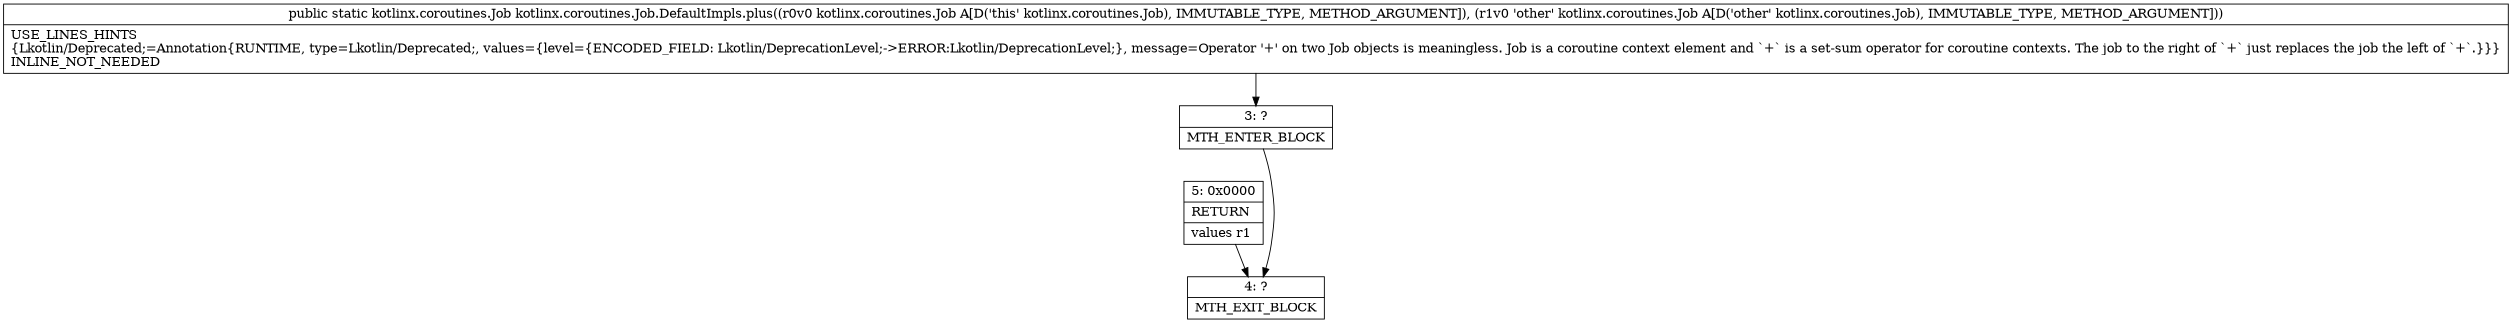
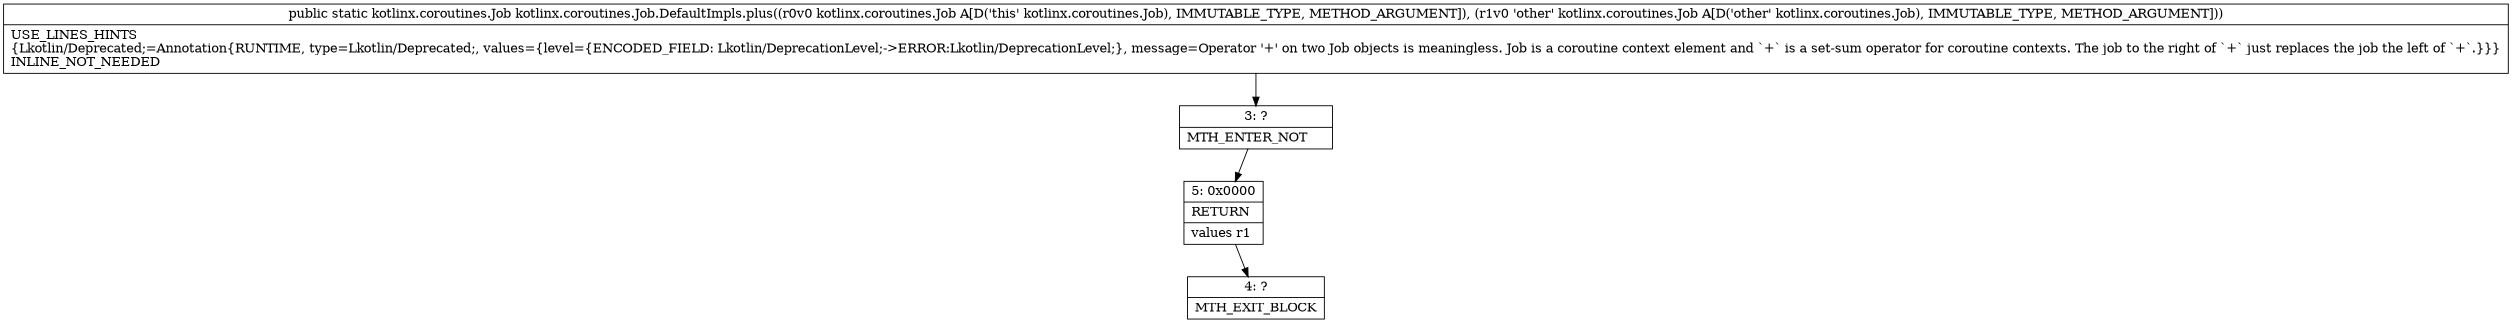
node "3: ?": text "MTH_ENTER_BLOCK" -> "MTH_ENTER_NOT"
edge "3: ?" -> "4: ?": now "3: ?" -> "5: 0x0000"
